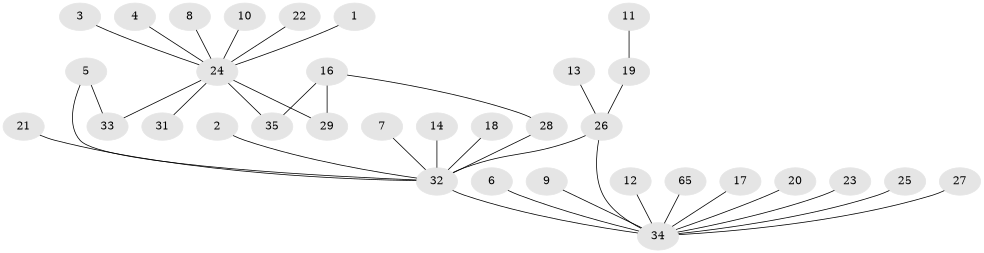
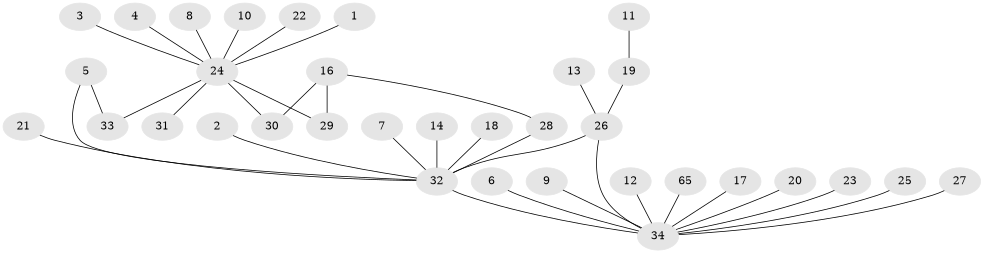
node "35": label "35" -> "30"
